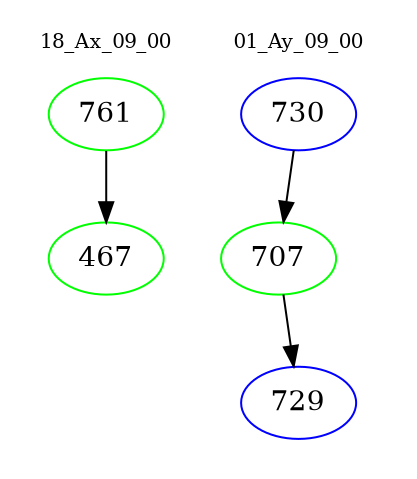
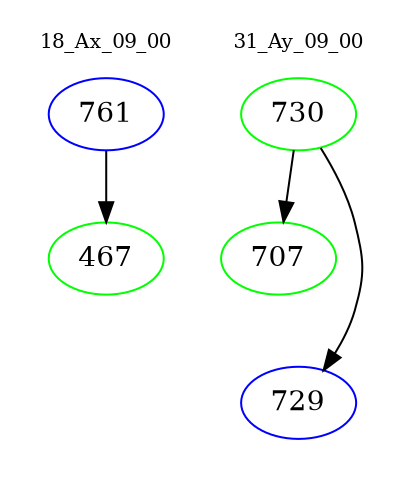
cluster "01_Ay_09_00": label "01_Ay_09_00" -> "31_Ay_09_00"
node "761": color green -> blue
node "730": color blue -> green
edge "707" -> "729": now "730" -> "729"
